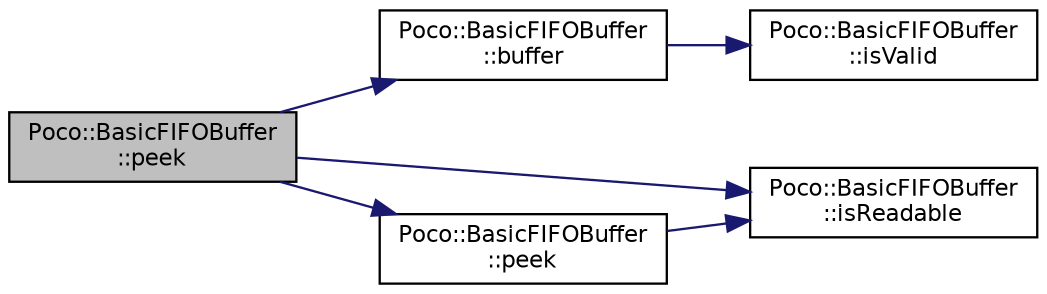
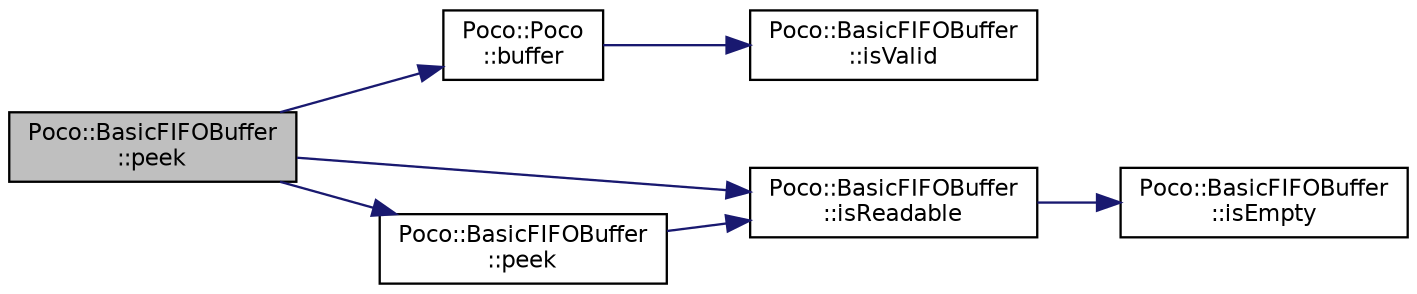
node "Poco::BasicFIFOBuffer ::buffer": label "Poco::BasicFIFOBuffer ::buffer" -> "Poco::Poco ::buffer"
node "Poco::BasicFIFOBuffer ::isEmpty": added
